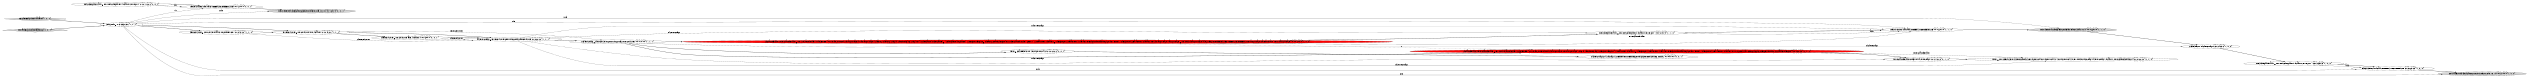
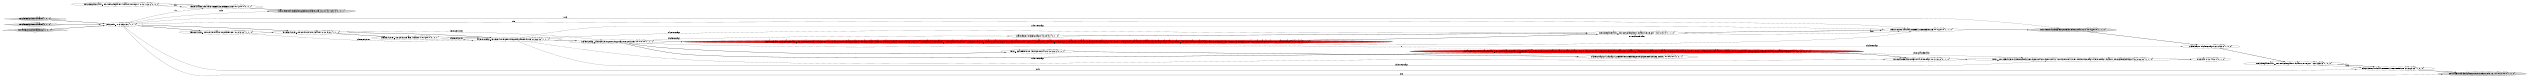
node "testClientEndpointNotValidated['0', '1', '0']": added
node "createSelector(sslClientConfigs)@@@20@@@['0', '1', '0']": added
node "server.start()@@@19@@@['0', '1', '0']": added
